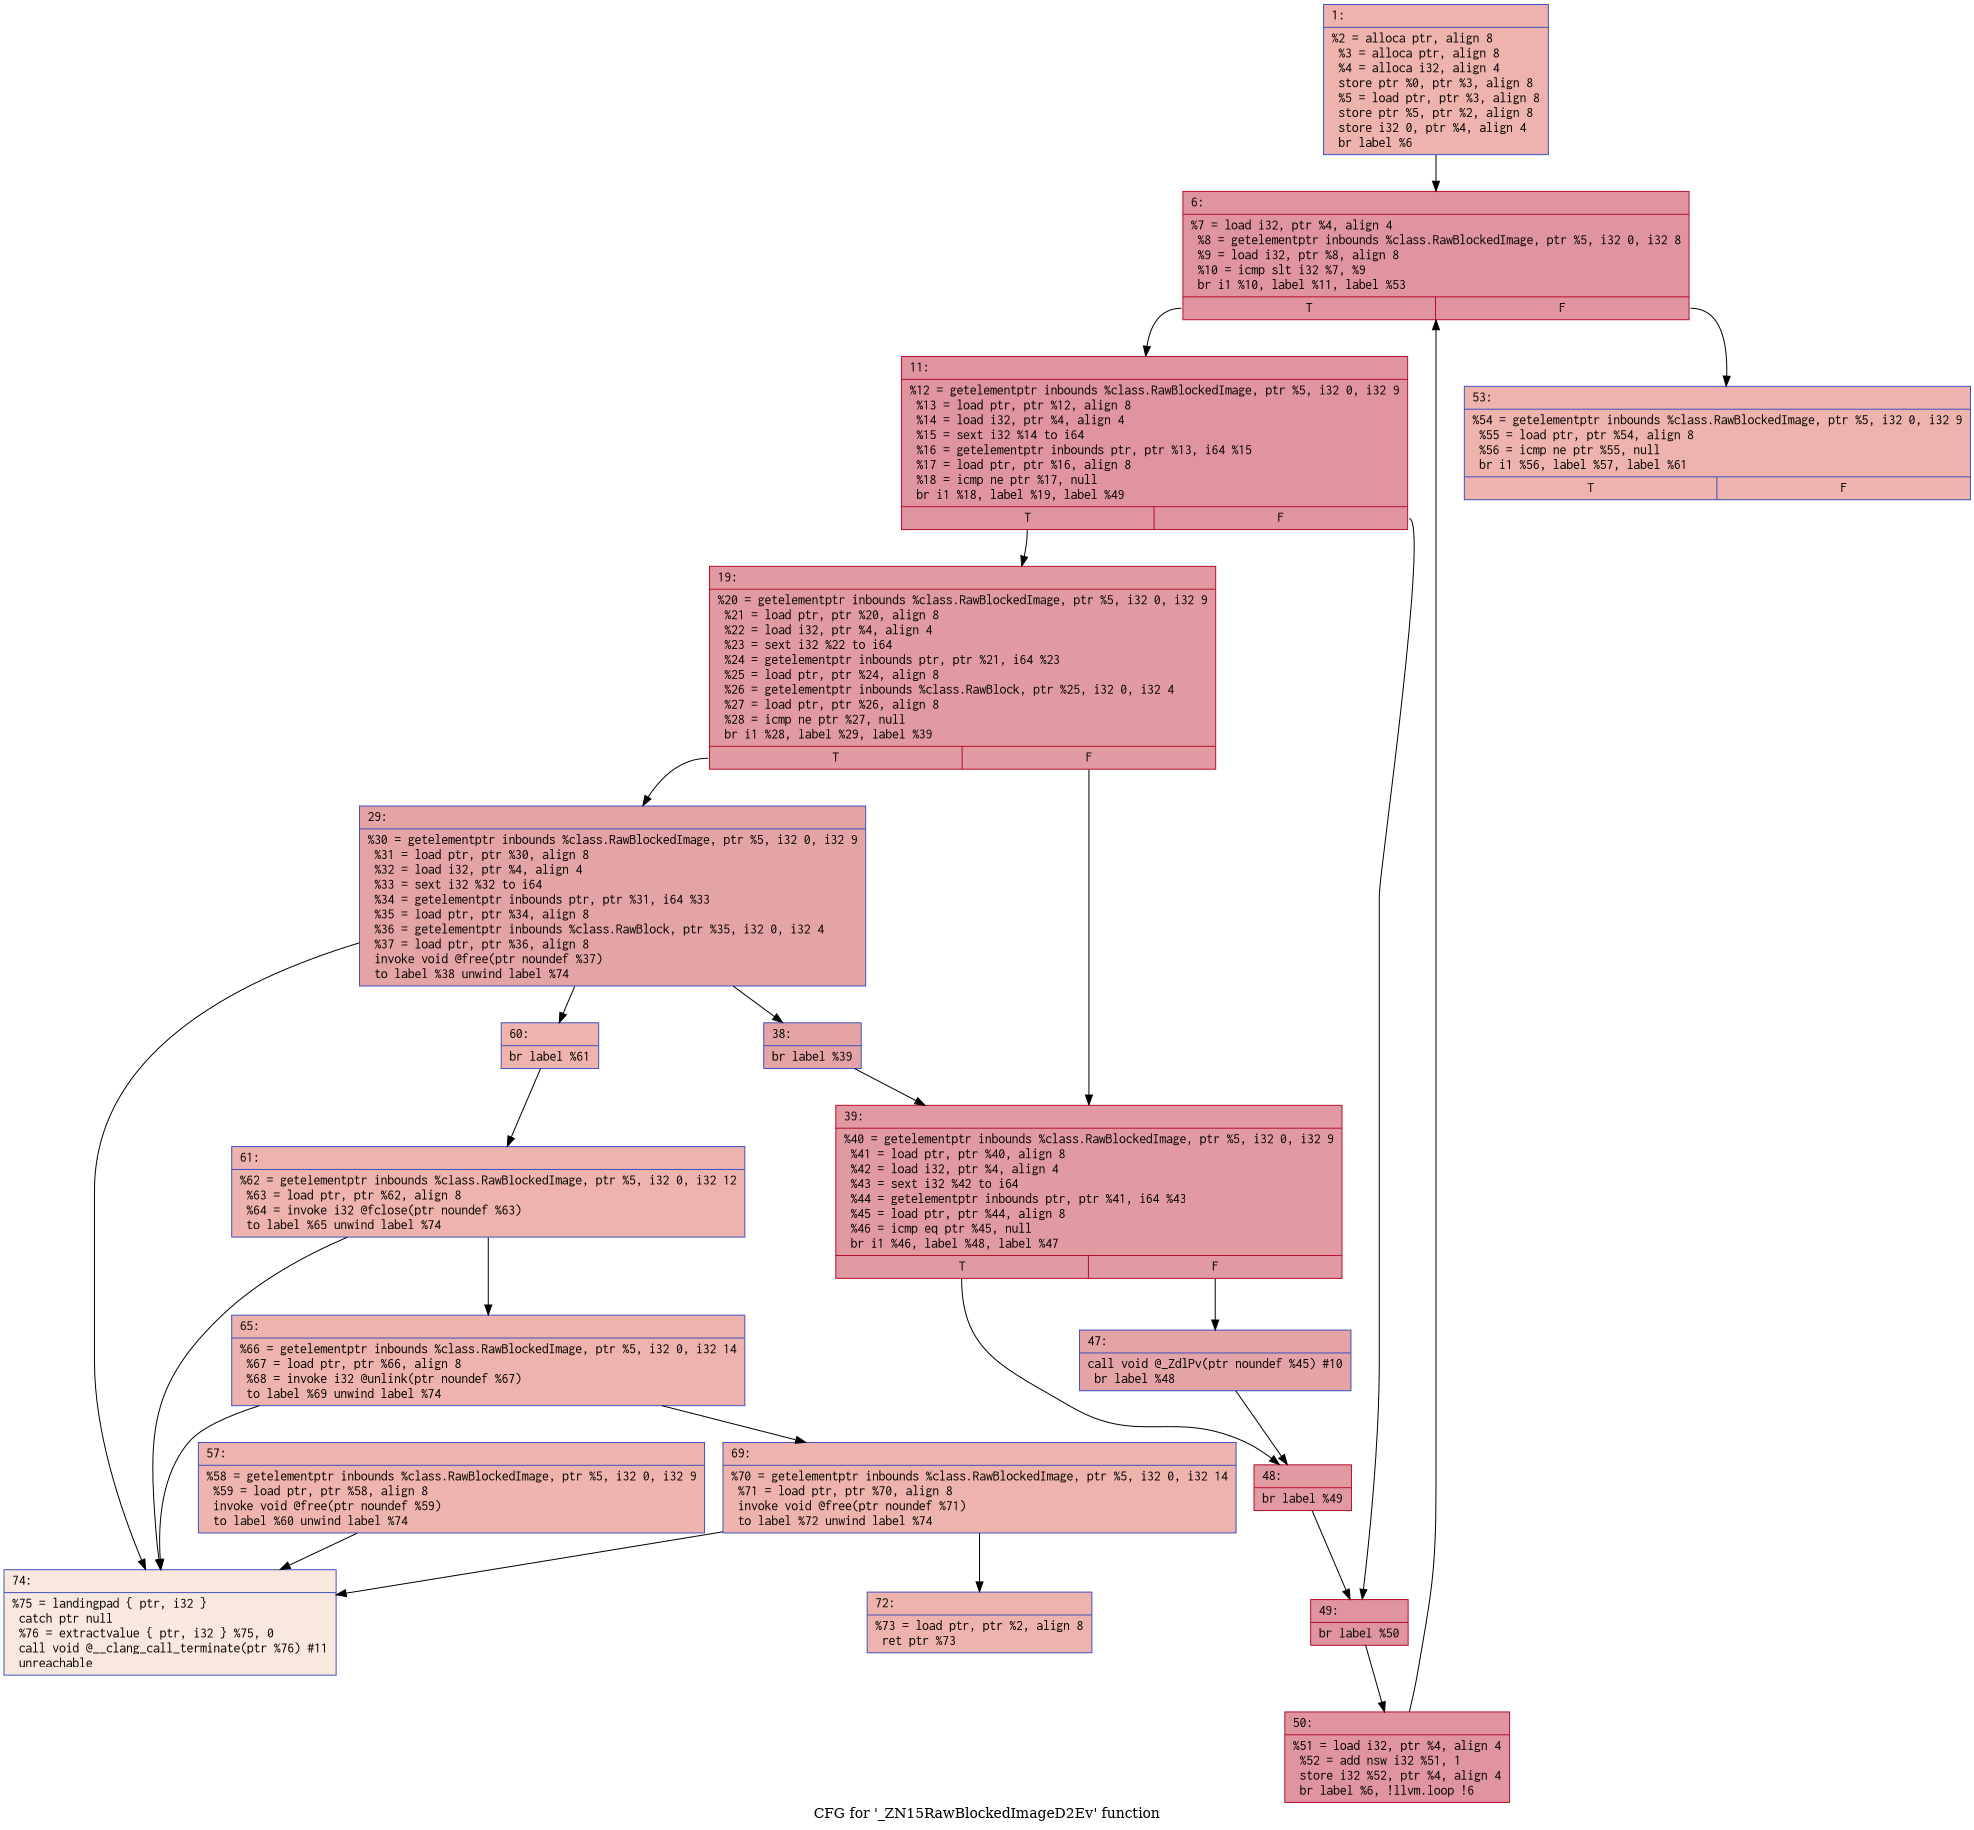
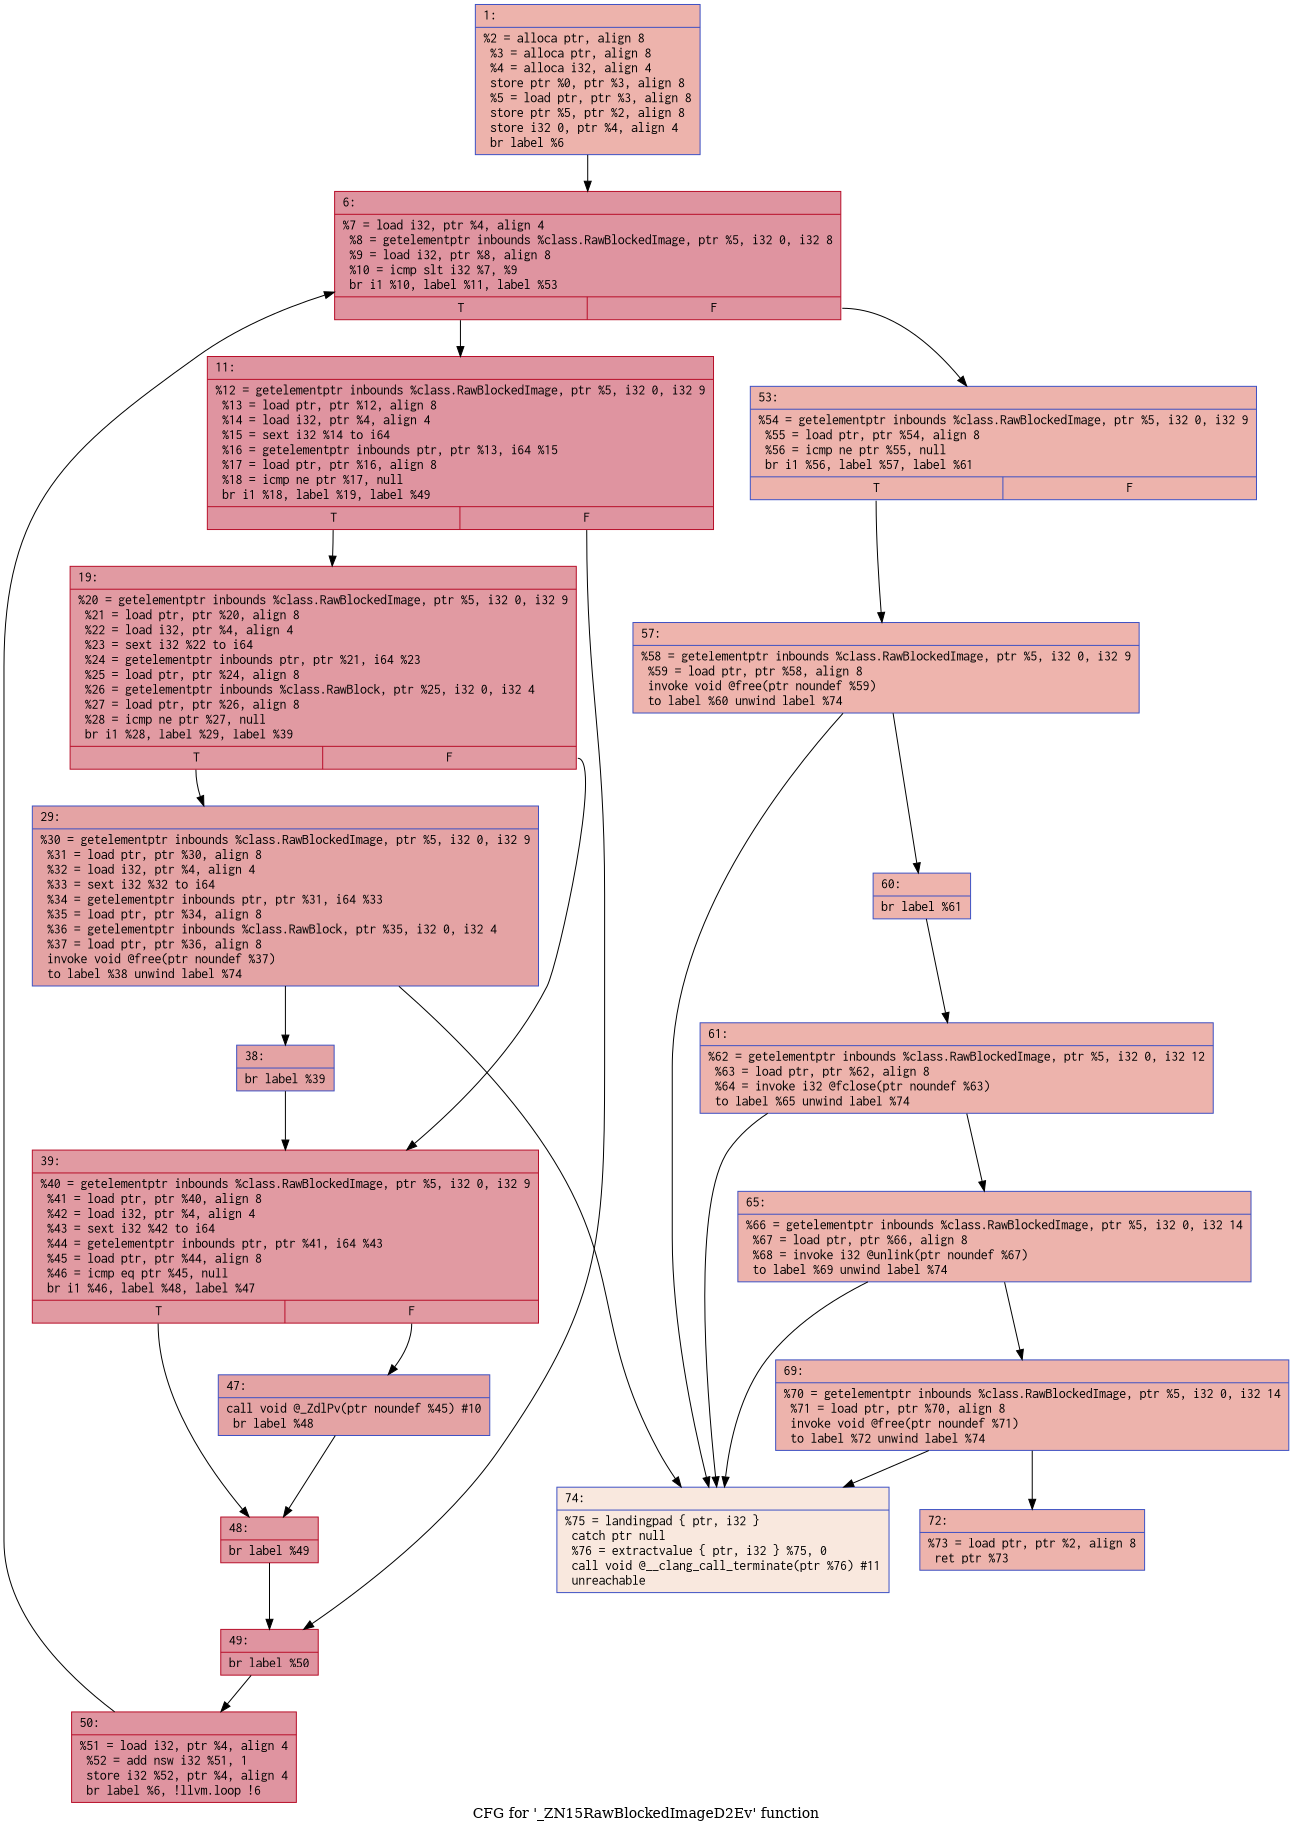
edge "53:" -> "57:": added
edge "29:" -> "60:": now "57:" -> "60:"
